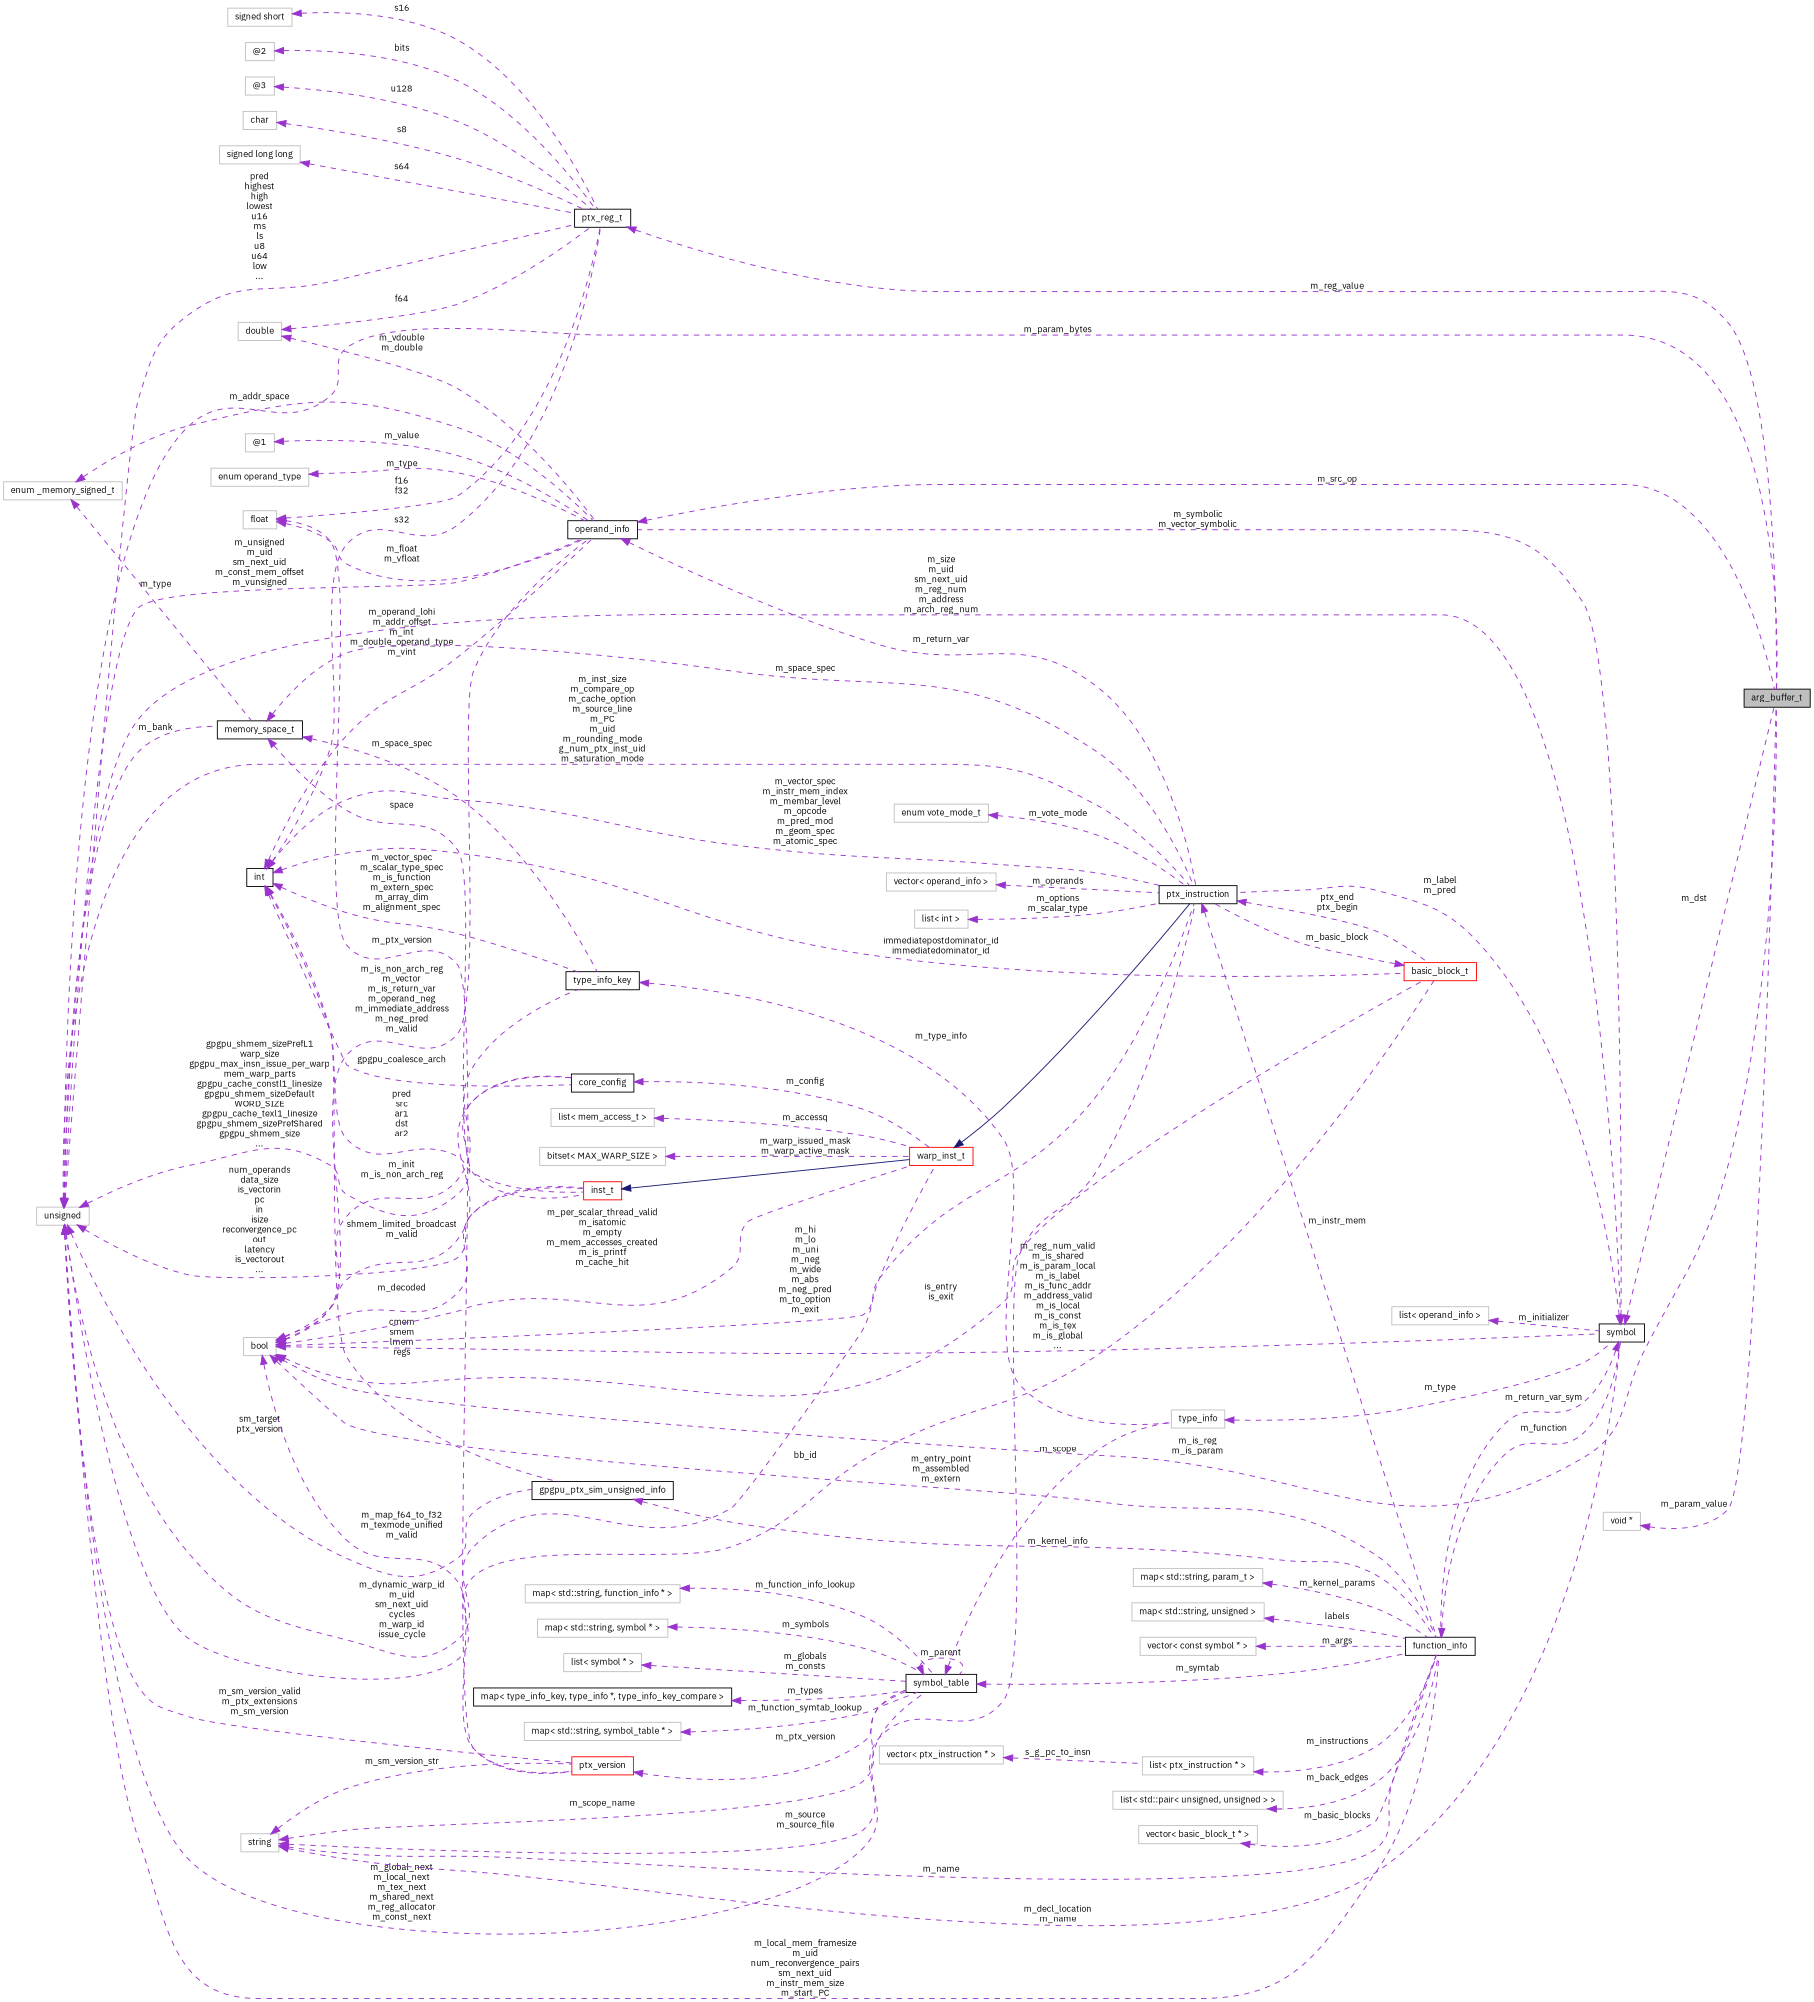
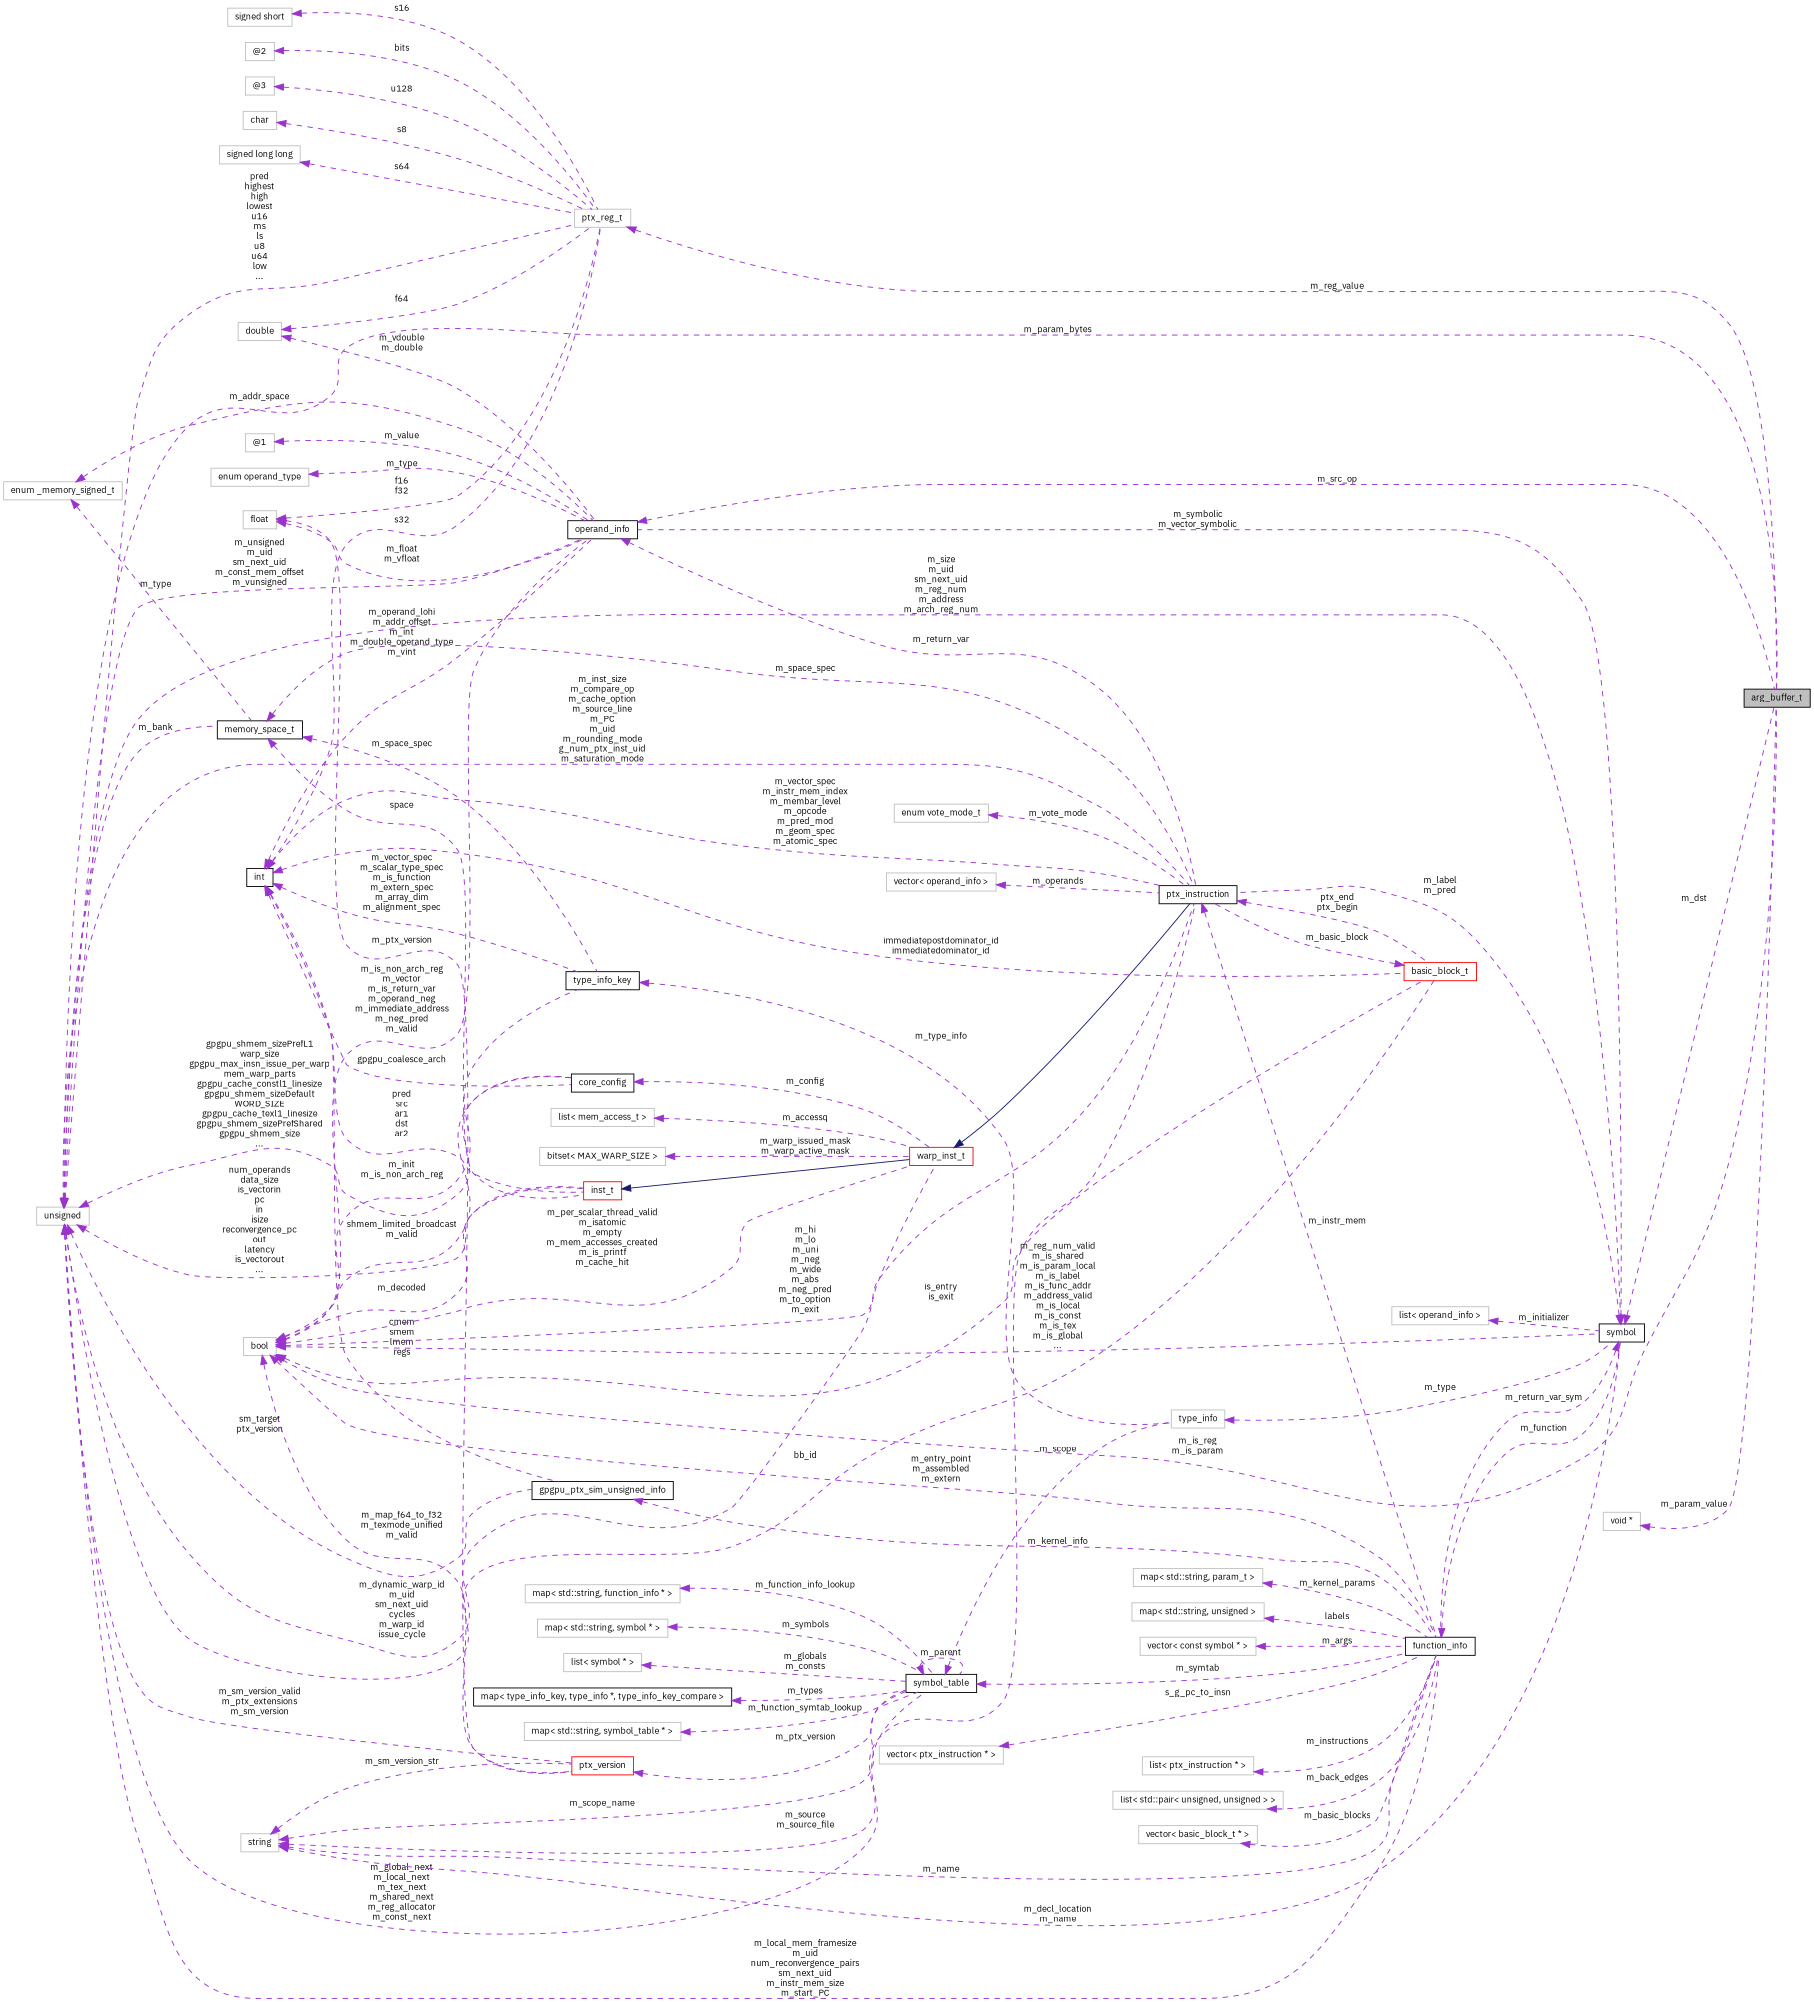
node "ptx_reg_t": color black -> grey75
node "list< int >": removed
edge "list< ptx_instruction * >" -> "vector< ptx_instruction * >": now "function_info" -> "vector< ptx_instruction * >"
